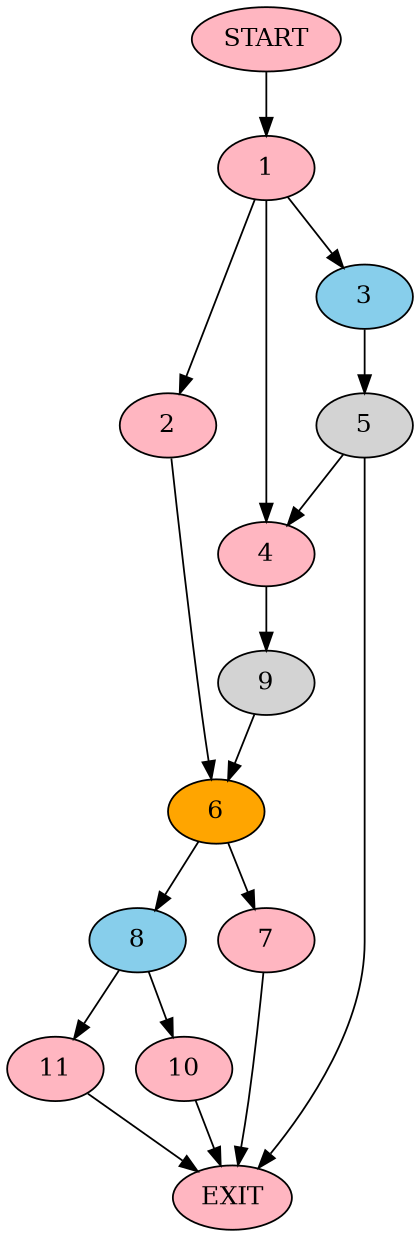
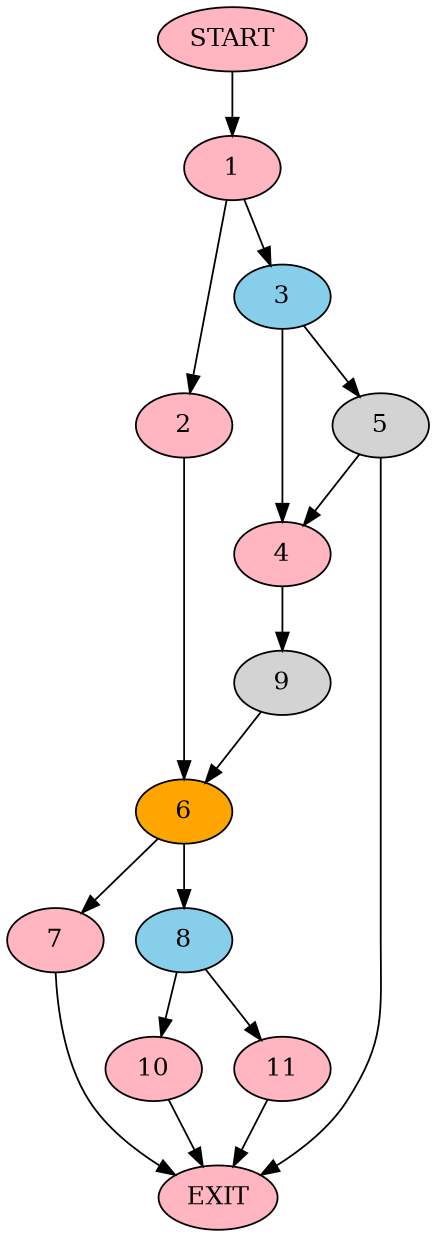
edge "1" -> "4": now "3" -> "4"
